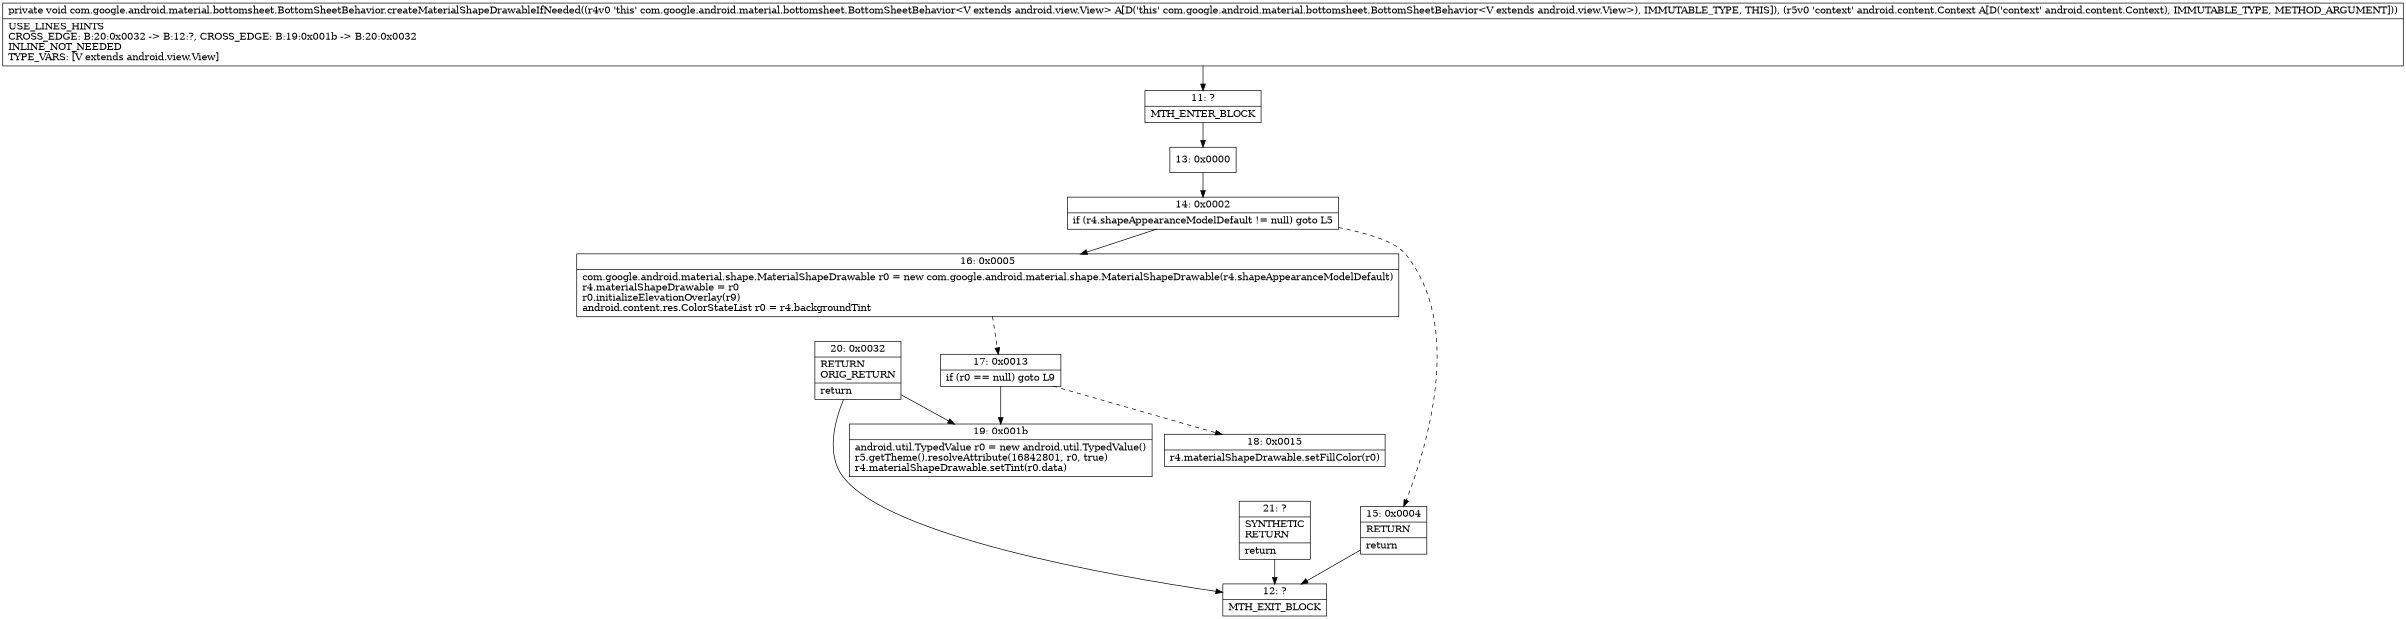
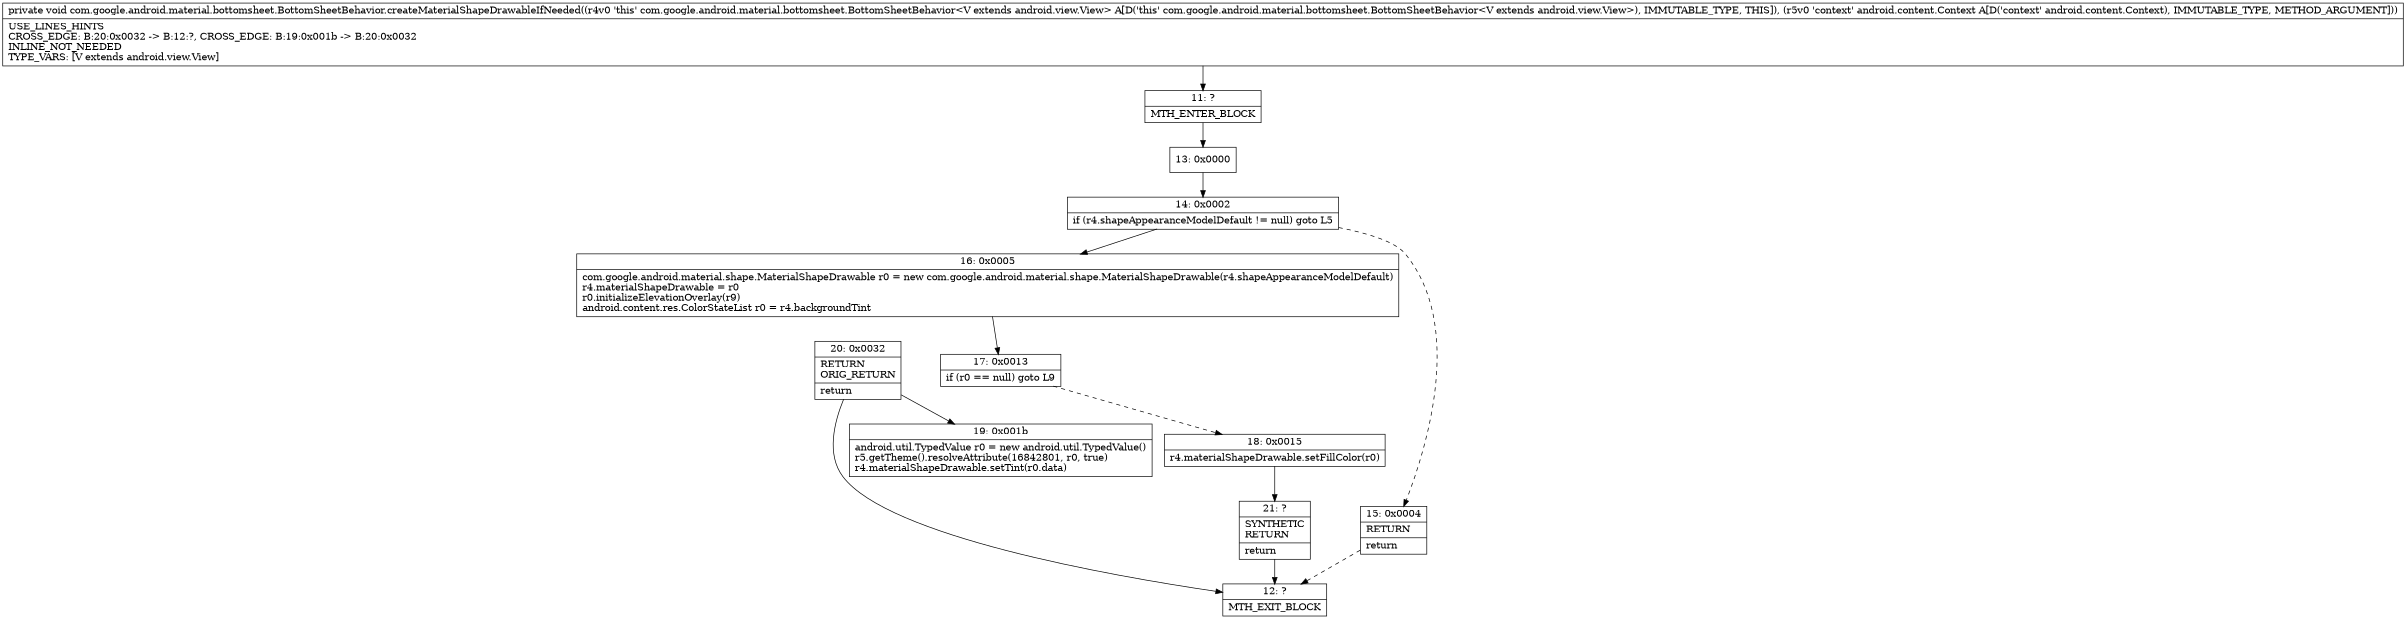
edge "16: 0x0005" -> "17: 0x0013": style dashed -> solid
edge "17: 0x0013" -> "19: 0x001b": removed
edge "18: 0x0015" -> "21: ?": added
edge "15: 0x0004" -> "12: ?": style solid -> dashed
